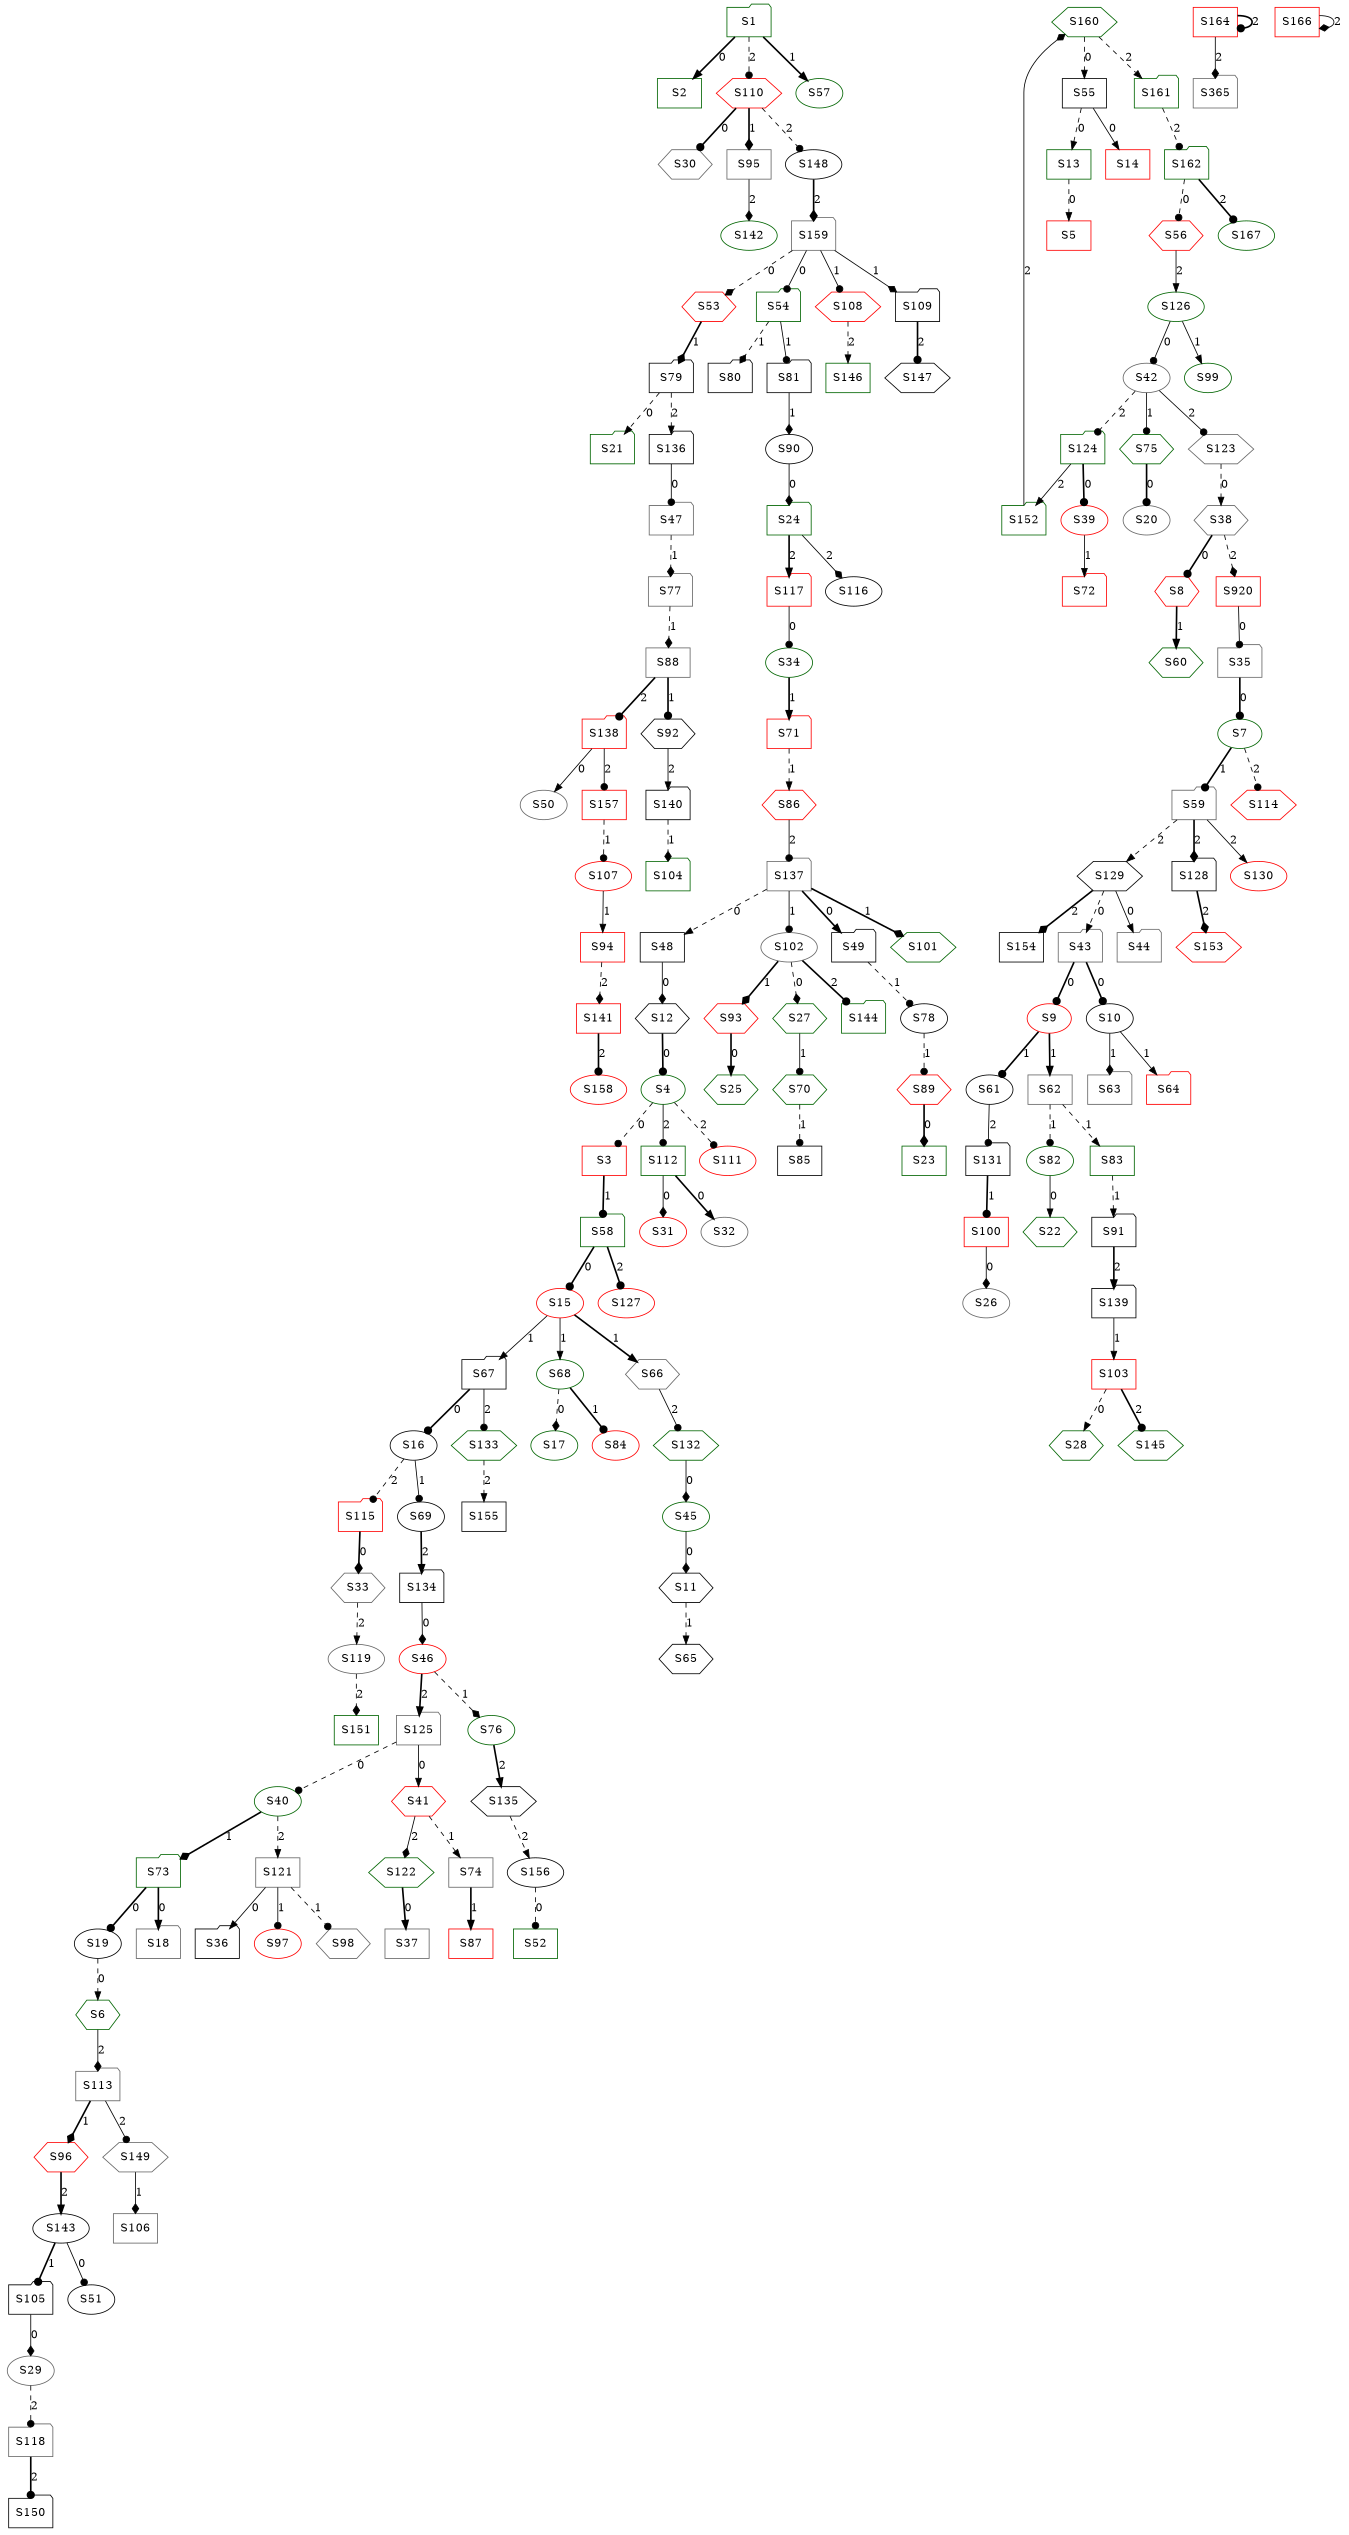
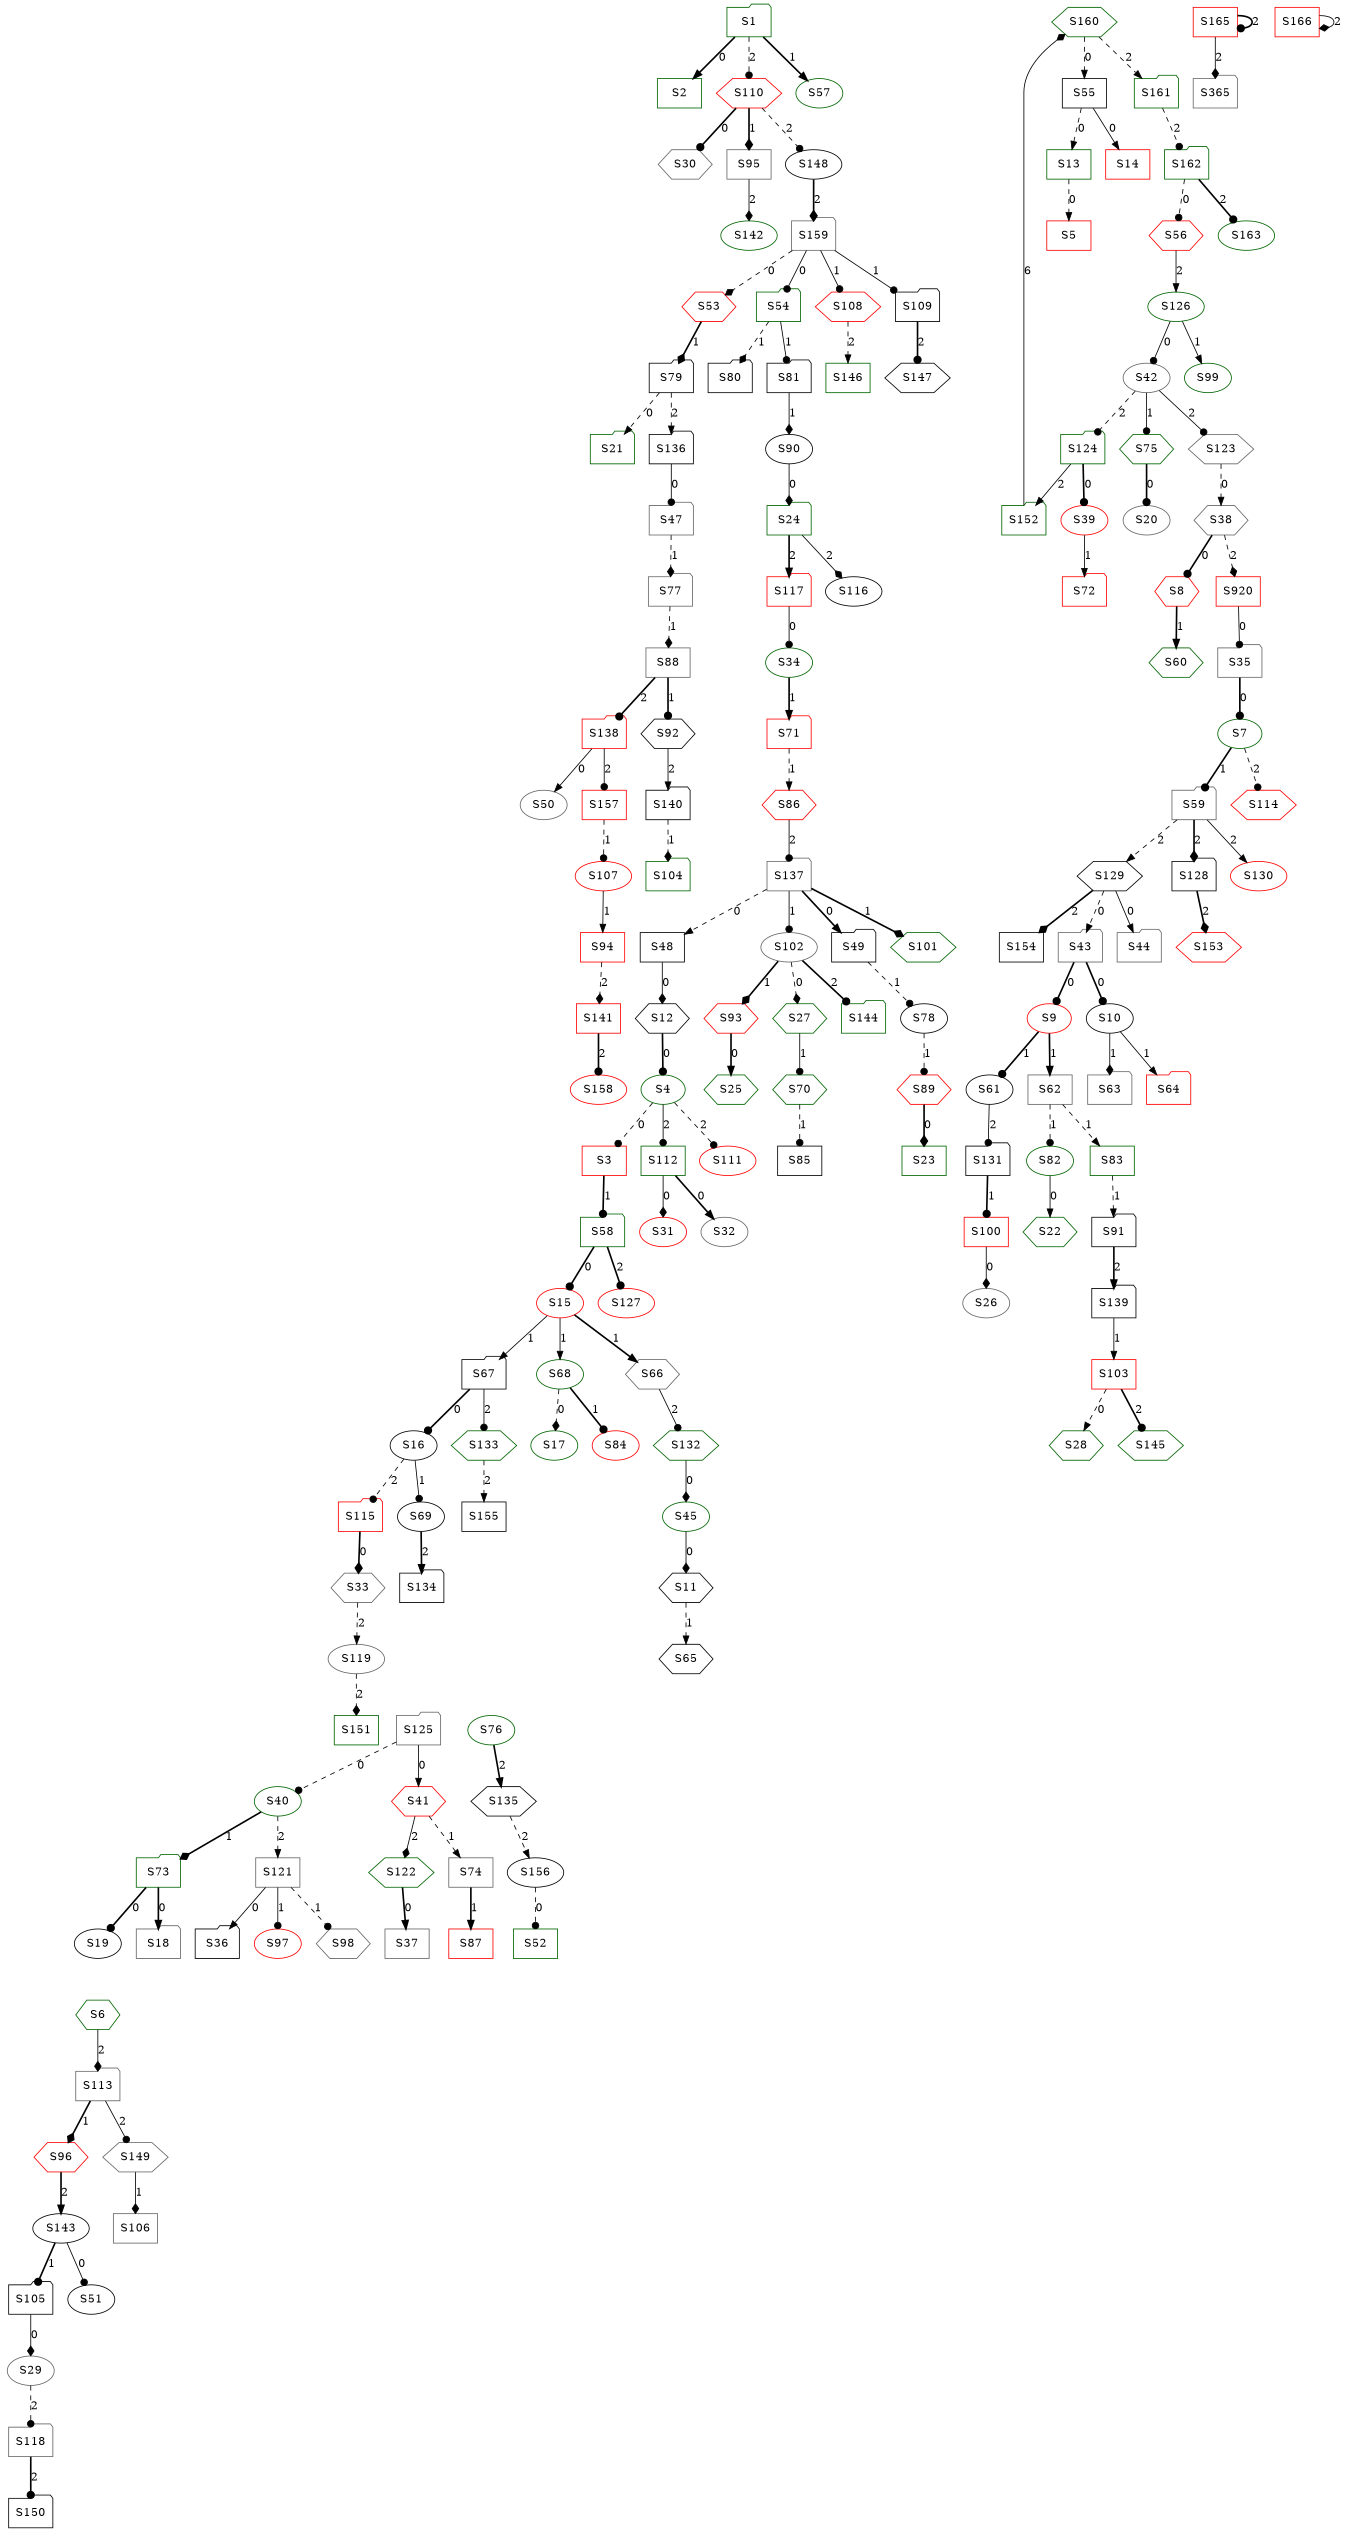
node "S164": label "S164" -> "S165"
node "S167": label "S167" -> "S163"
edge "S159" -> "S109": arrowhead diamond -> dot
edge "S152" -> "S160": label "2" -> "6"
node "S46": removed
edge "S19" -> "S6": removed, label "0"
